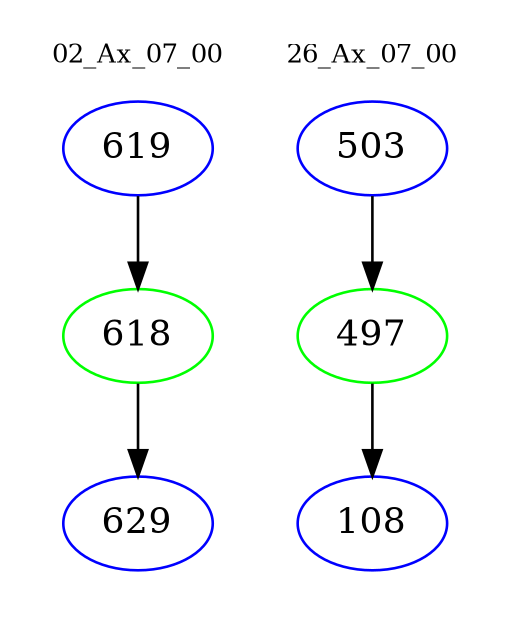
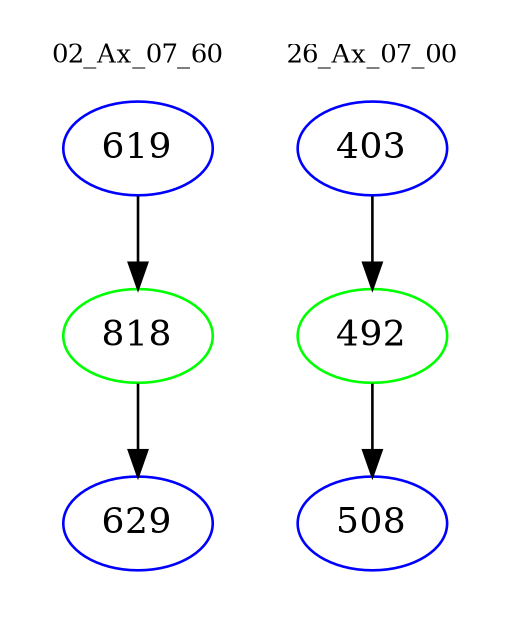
cluster "02_Ax_07_00": label "02_Ax_07_00" -> "02_Ax_07_60"
node "503": label "503" -> "403"
node "618": label "618" -> "818"
node "497": label "497" -> "492"
node "108": label "108" -> "508"
